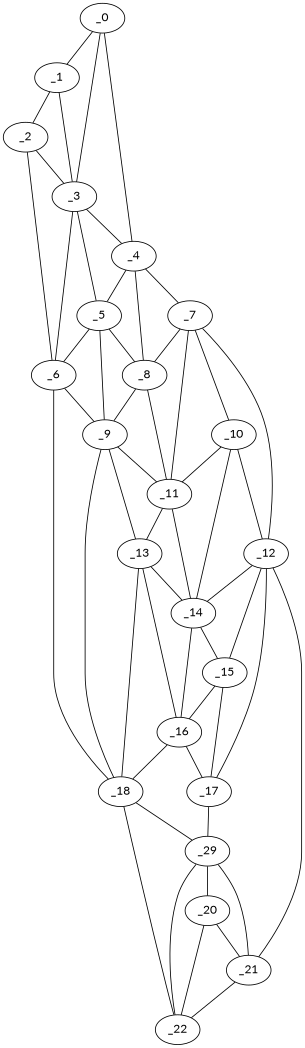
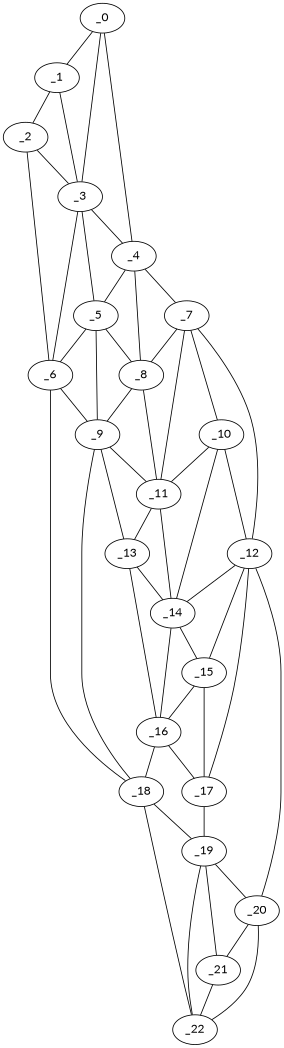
edge "_13" -- "_18": removed
edge "_12" -- "_21": now "_12" -- "_20"
node "_29": label "_29" -> "_19"
